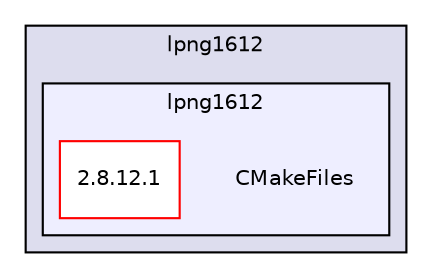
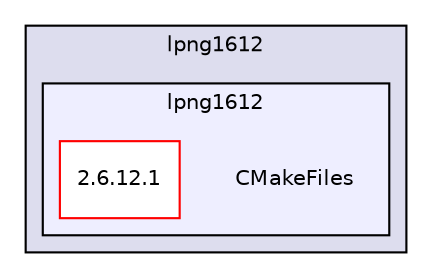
node "2.8.12.1": label "2.8.12.1" -> "2.6.12.1"
